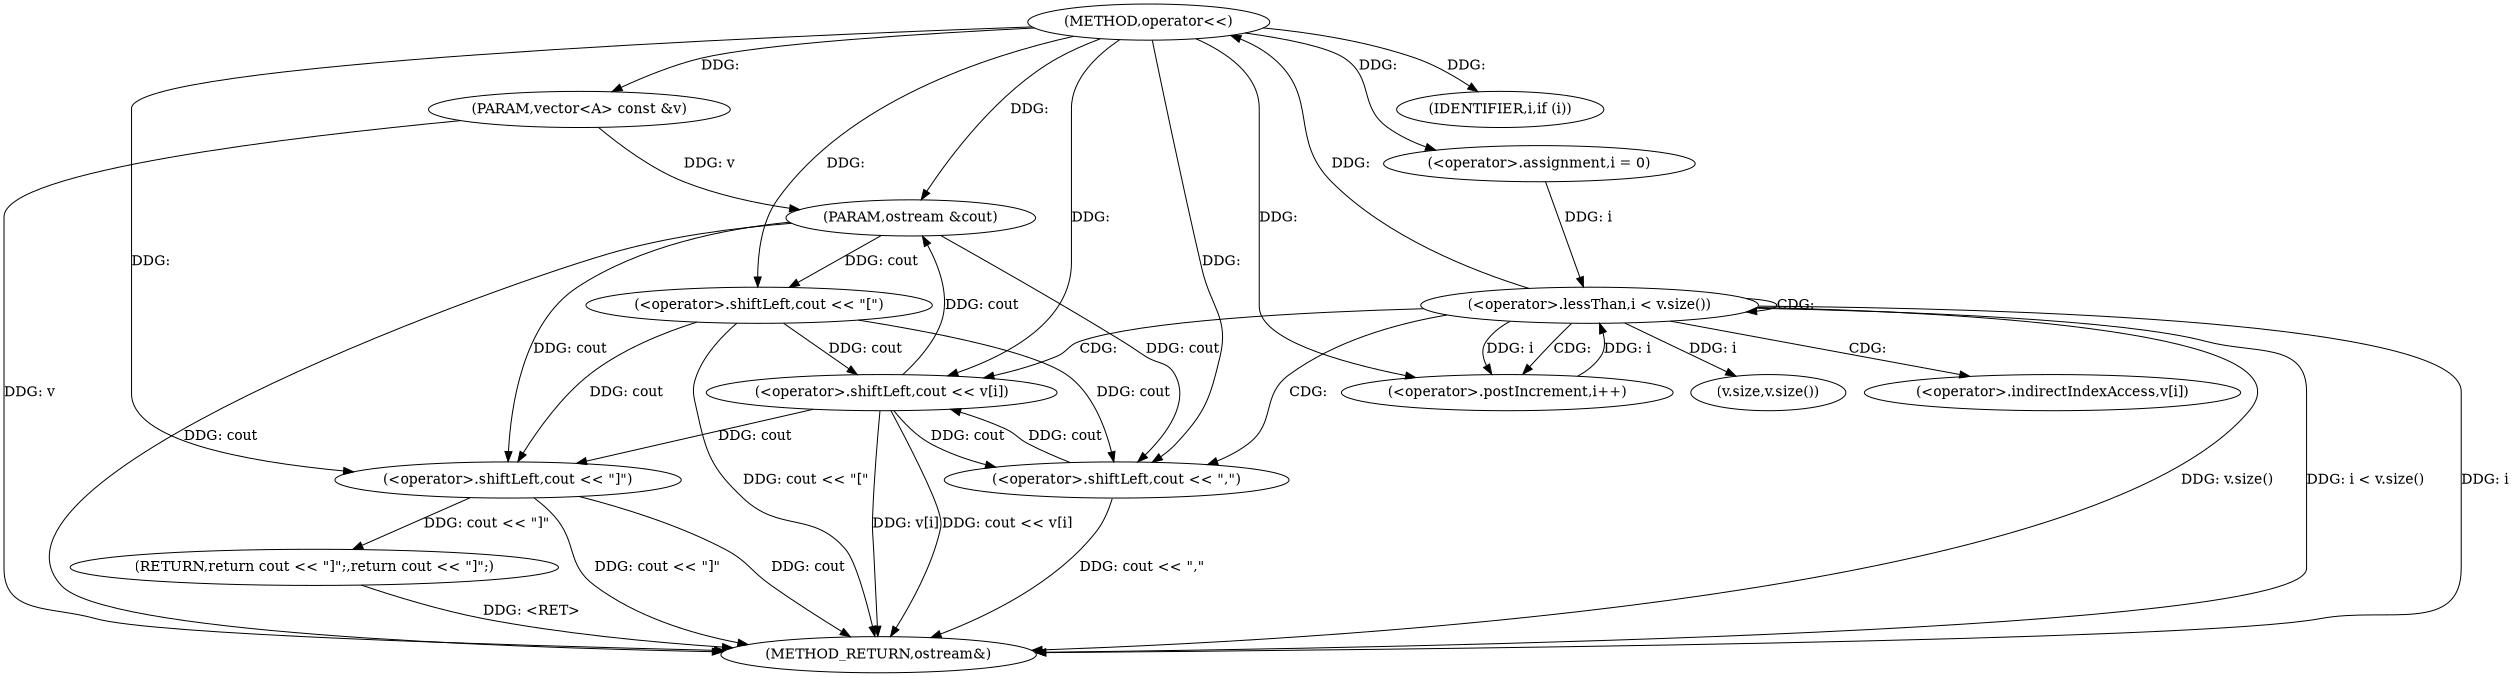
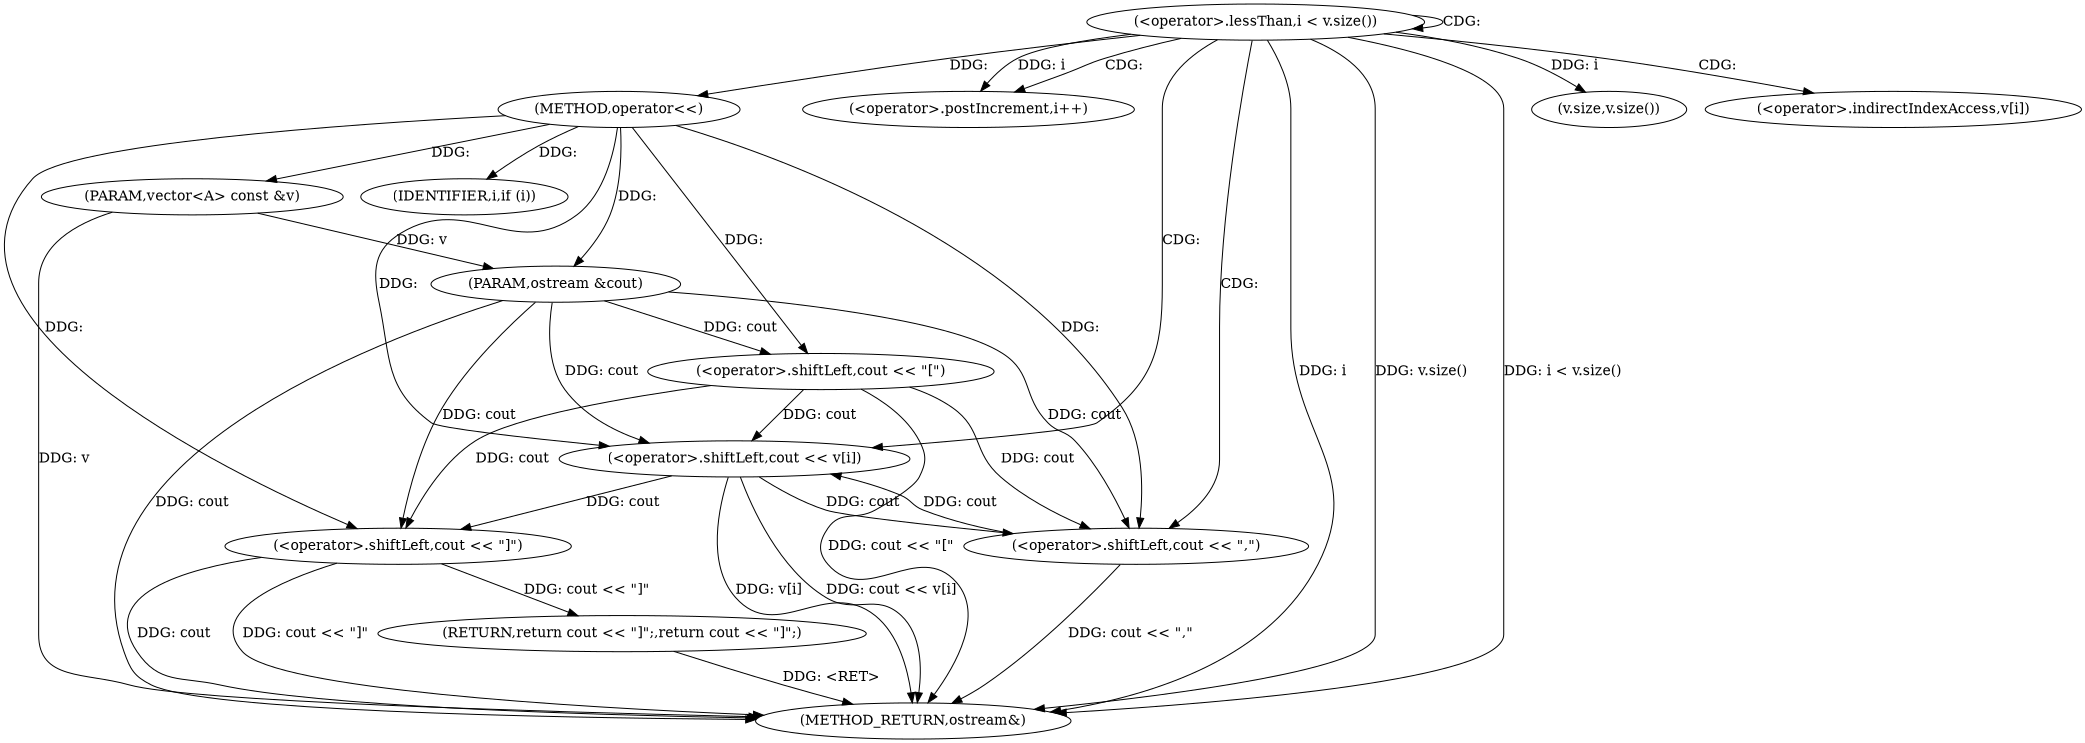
node "(<operator>.assignment,i = 0)": removed
edge "(METHOD,operator<<)" -> "(<operator>.postIncrement,i++)": removed, label "DDG:"
edge "(<operator>.shiftLeft,cout << v[i])" -> "(PARAM,ostream &cout)": reversed
edge "(<operator>.postIncrement,i++)" -> "(<operator>.lessThan,i < v.size())": removed, label "DDG: i"
